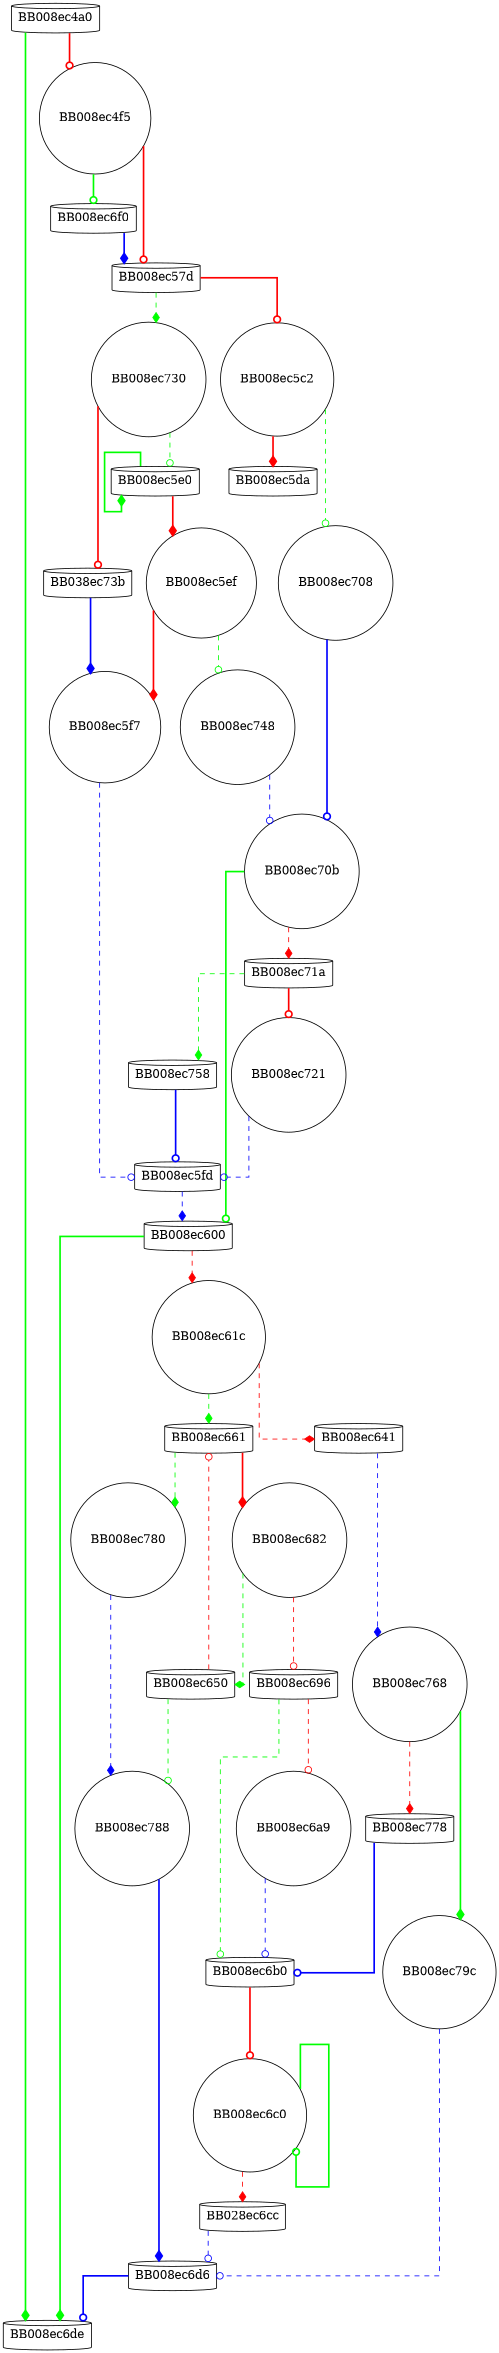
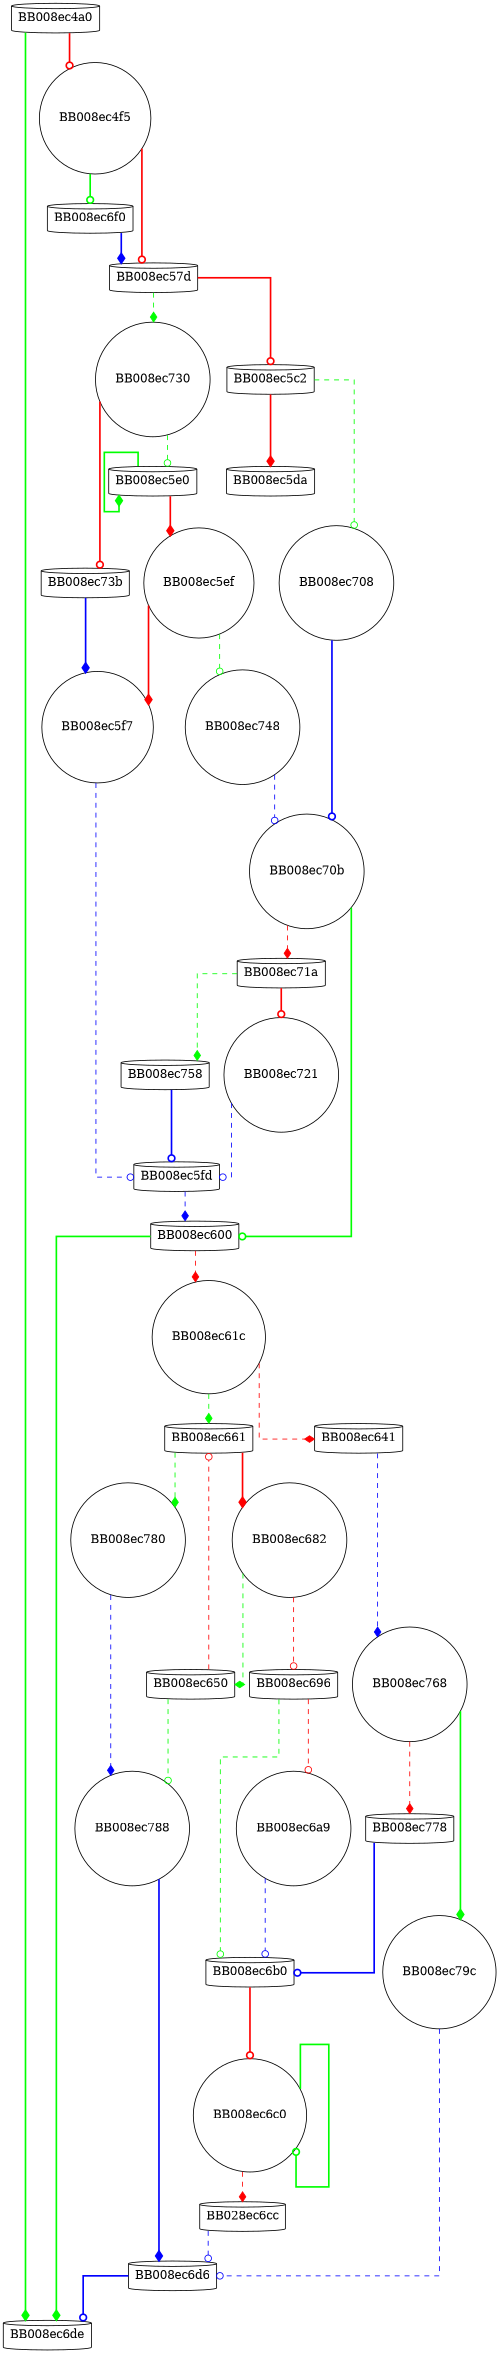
node "BB008ec5c2": shape circle -> cylinder
node "BB038ec73b": label "BB038ec73b" -> "BB008ec73b"
